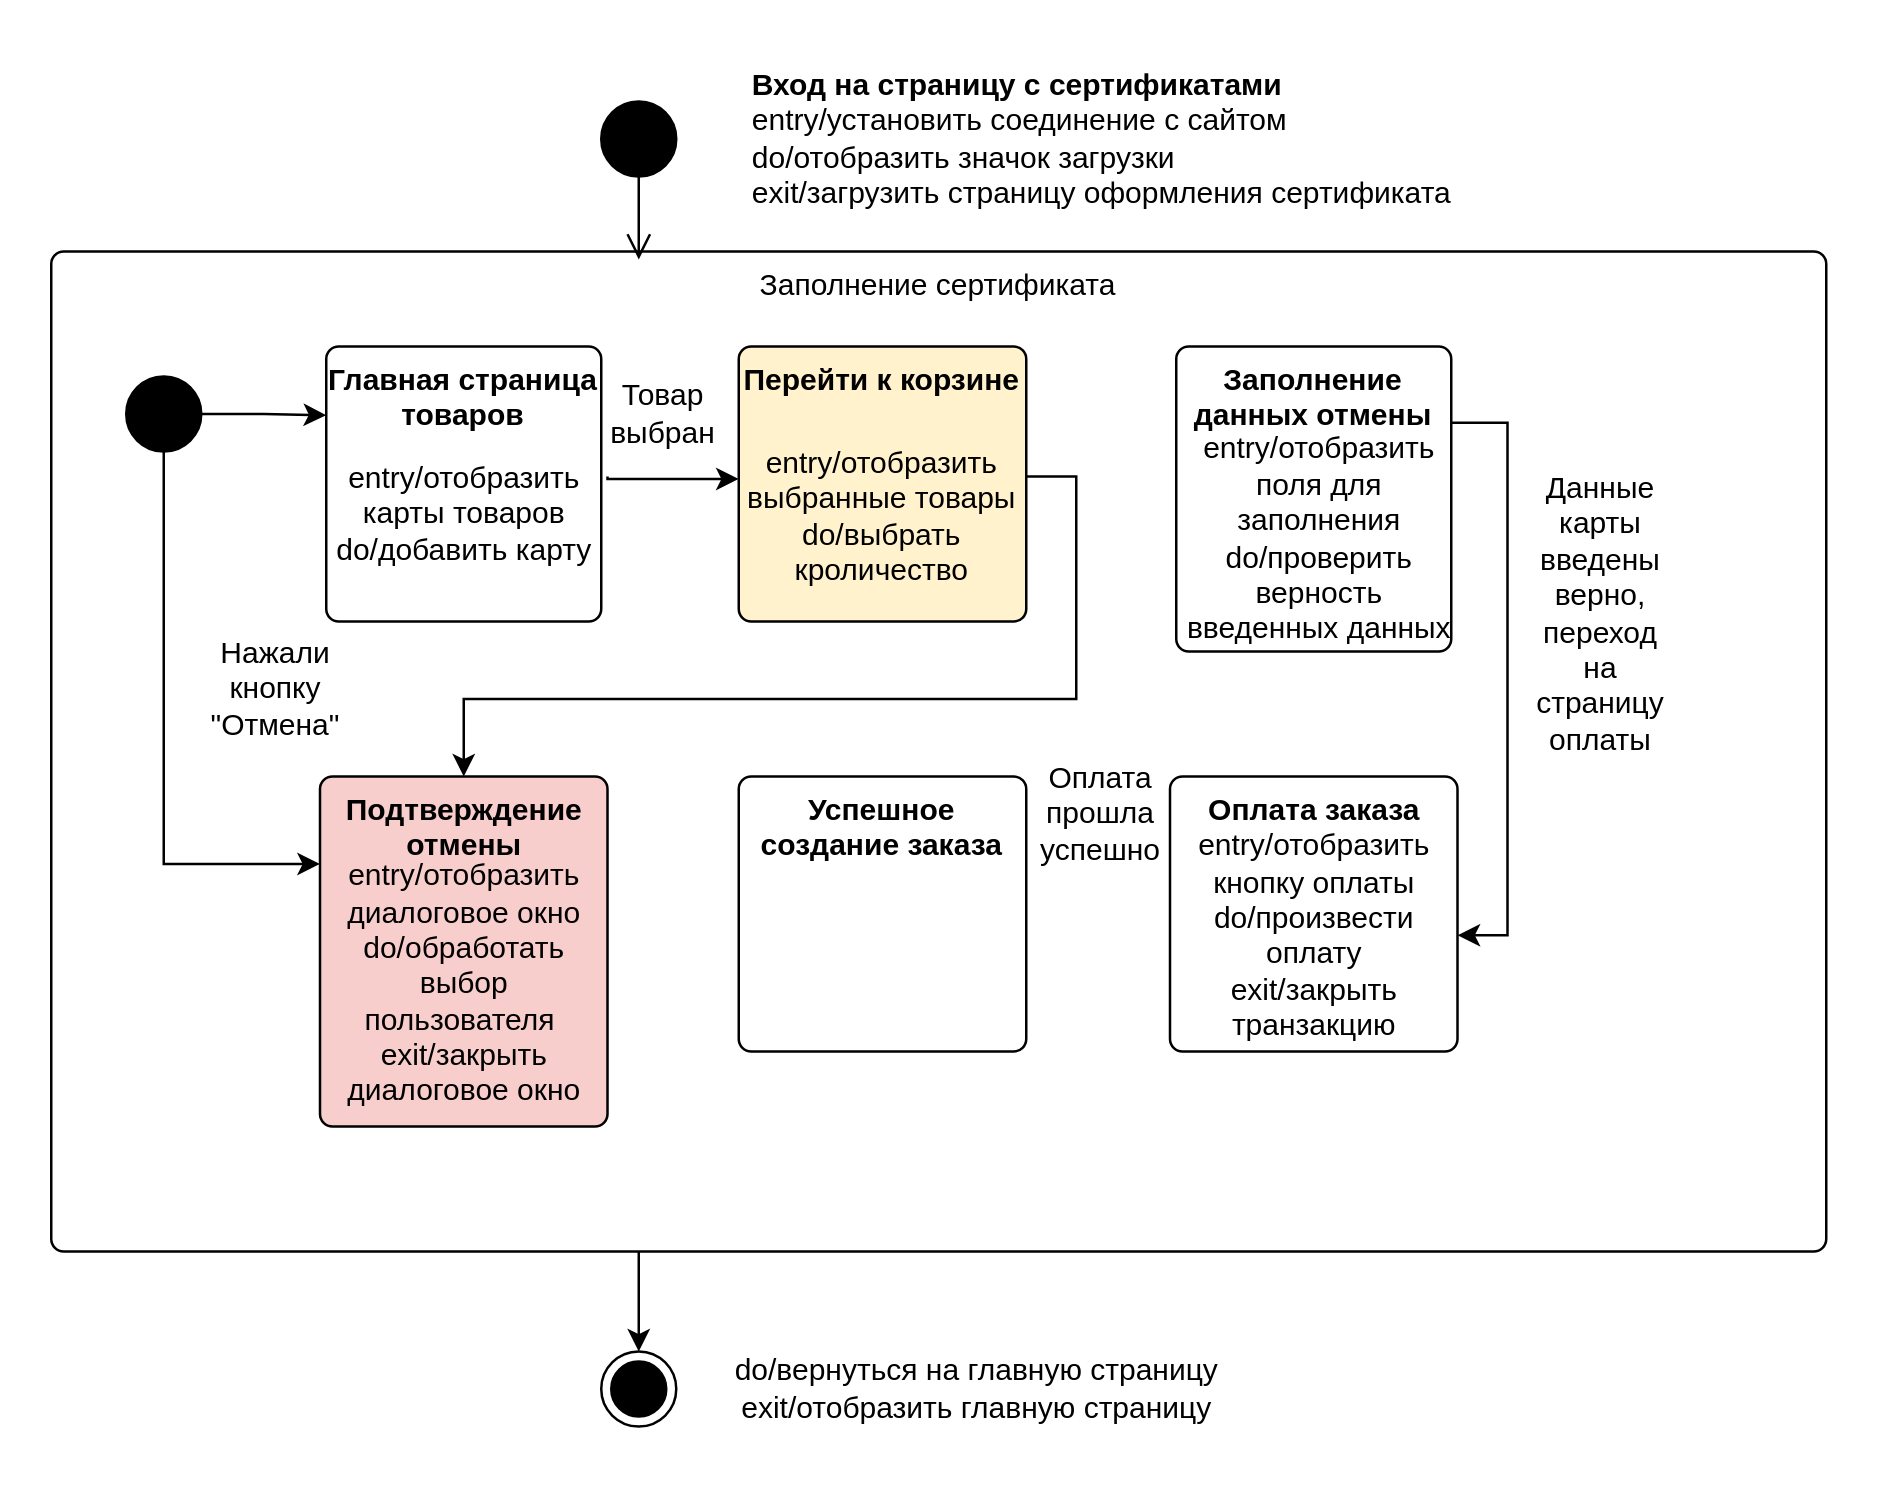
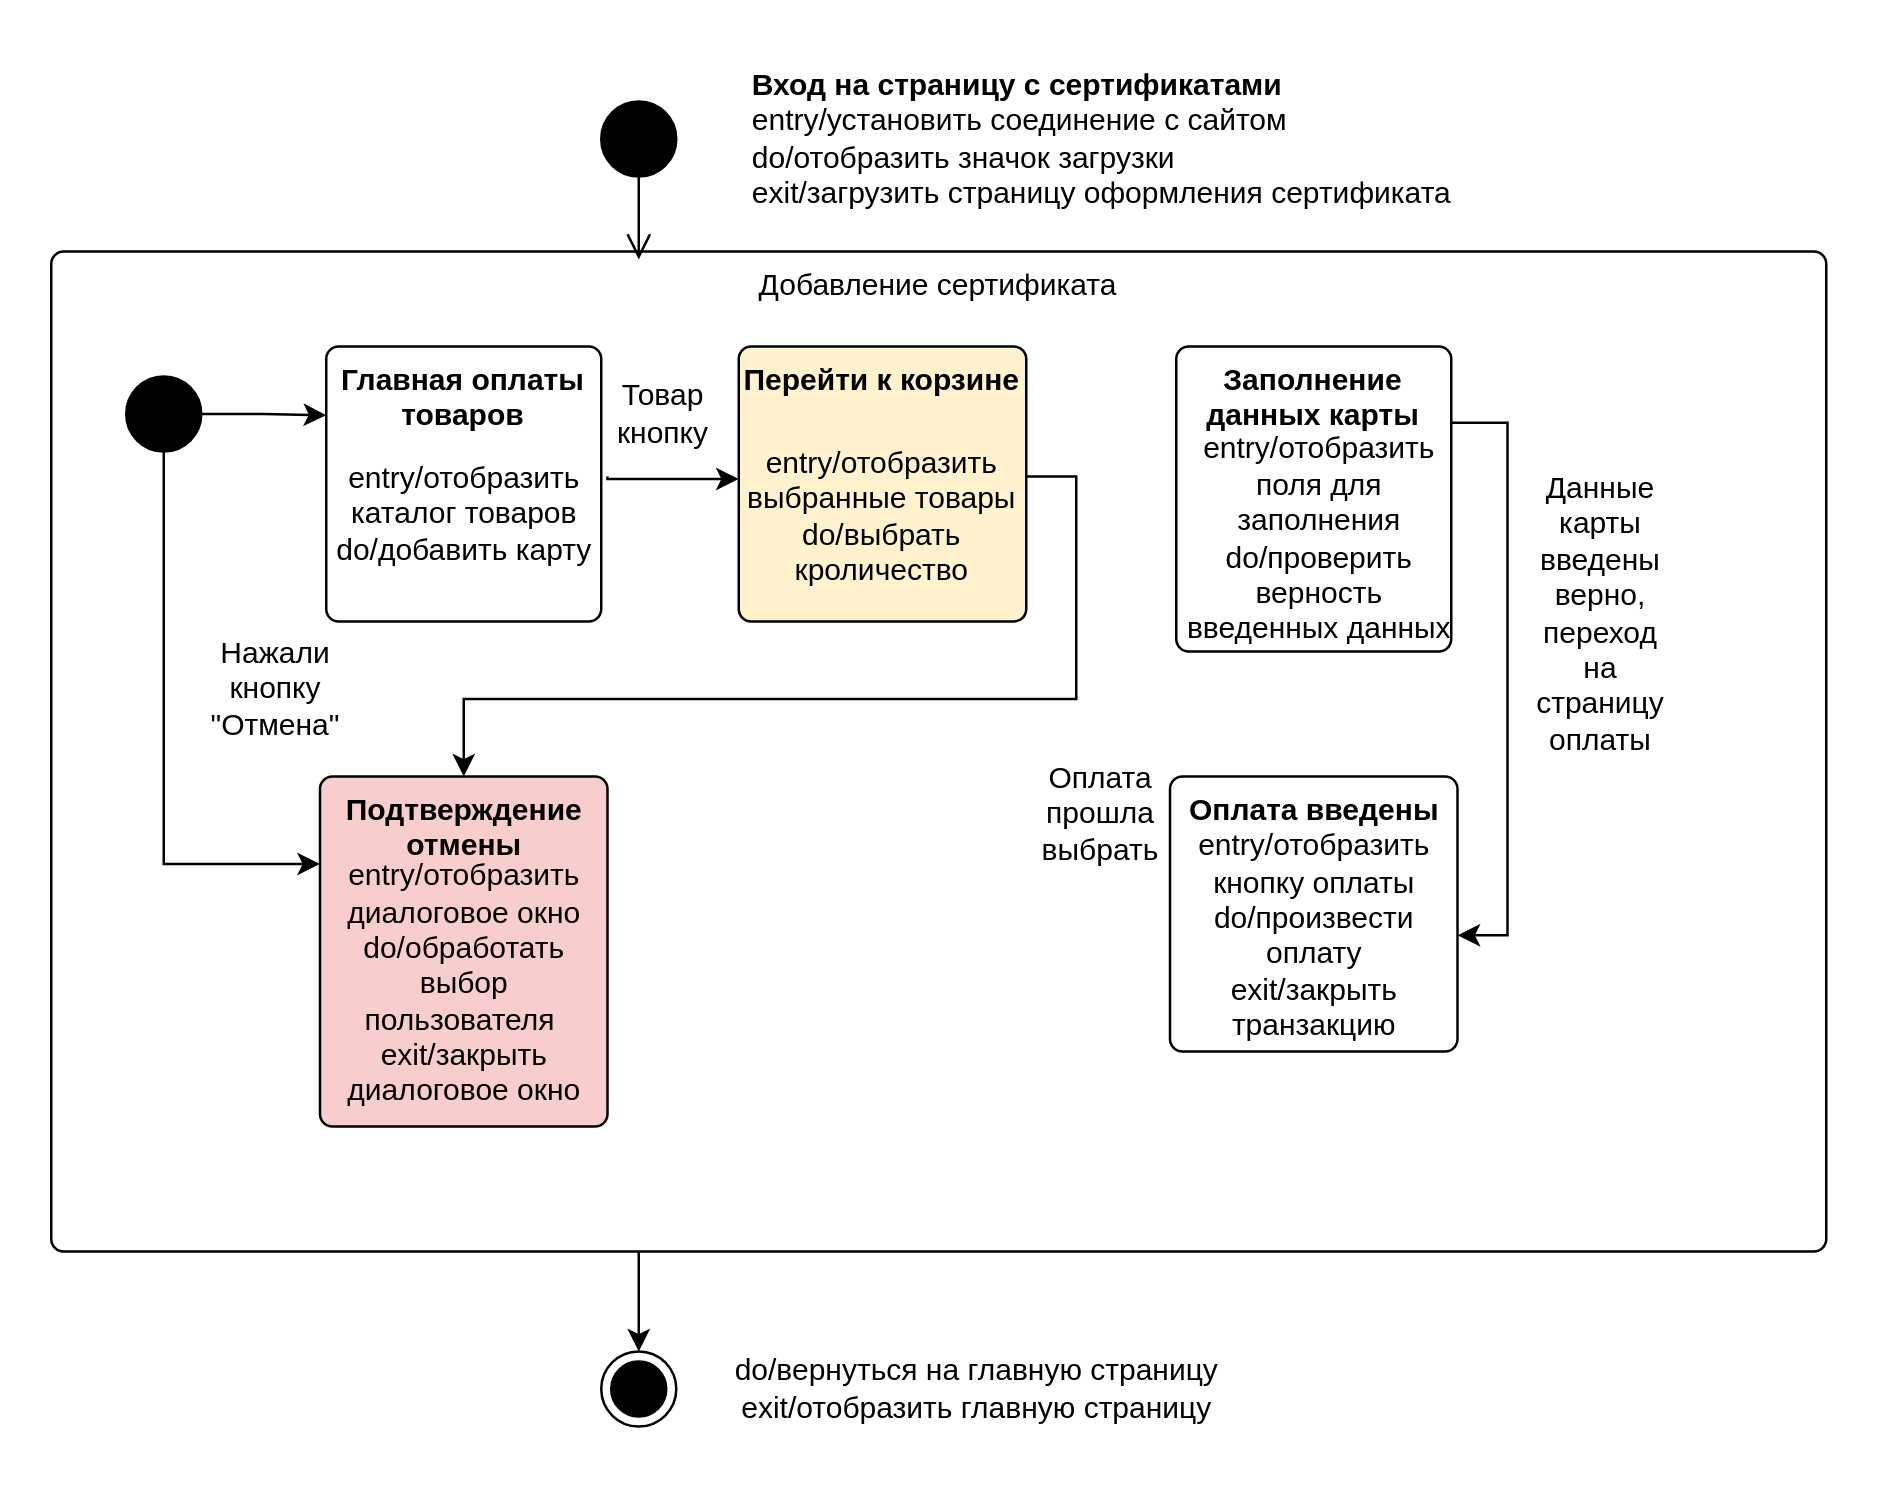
node "Заполнение сертификата": label "Заполнение сертификата" -> "Добавление сертификата"
node "Главная страница товаров": label "Главная страница товаров" -> "Главная оплаты товаров"
node "Заполнение данных отмены": label "Заполнение данных отмены" -> "Заполнение данных карты"
node "Товар выбран": label "Товар выбран" -> "Товар кнопку"
node "entry/отобразить карты товаров do/добавить карту": label "entry/отобразить карты товаров do/добавить карту" -> "entry/отобразить каталог товаров do/добавить карту"
node "Оплата заказа": label "Оплата заказа" -> "Оплата введены"
node "Оплата прошла успешно": label "Оплата прошла успешно" -> "Оплата прошла выбрать"
node "Успешное создание заказа": removed
